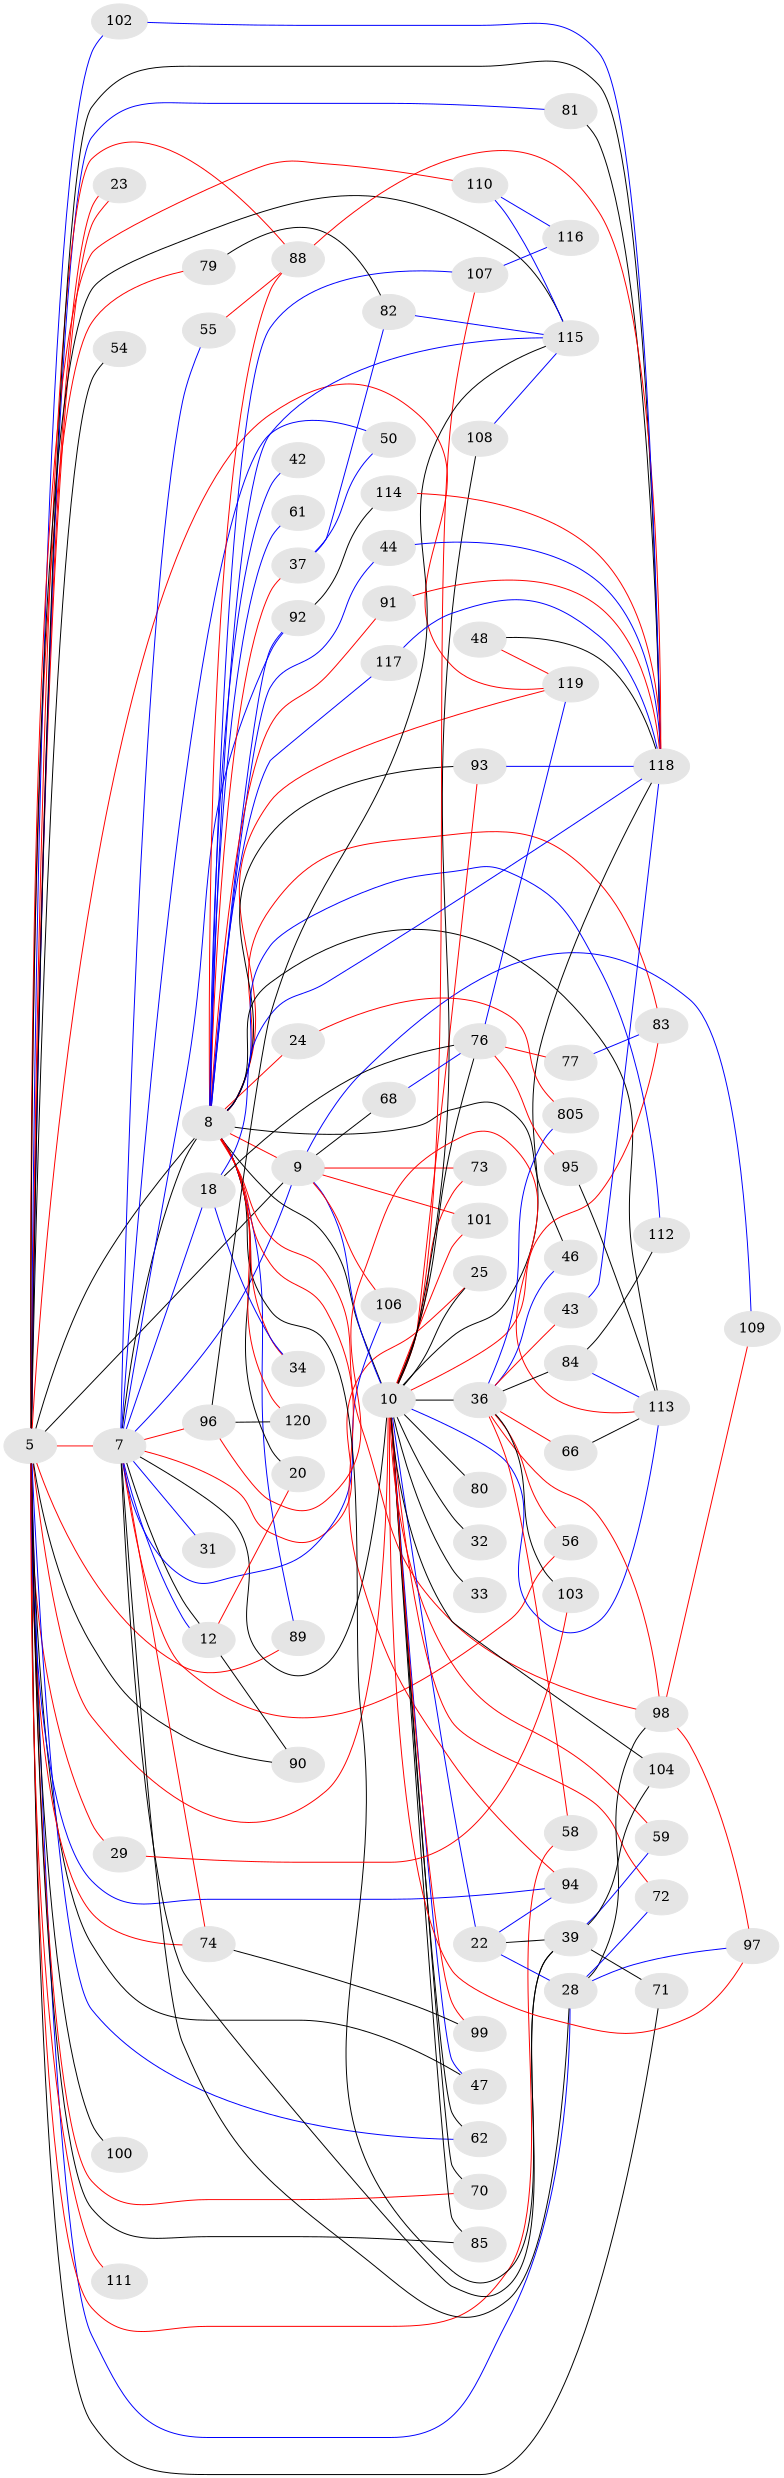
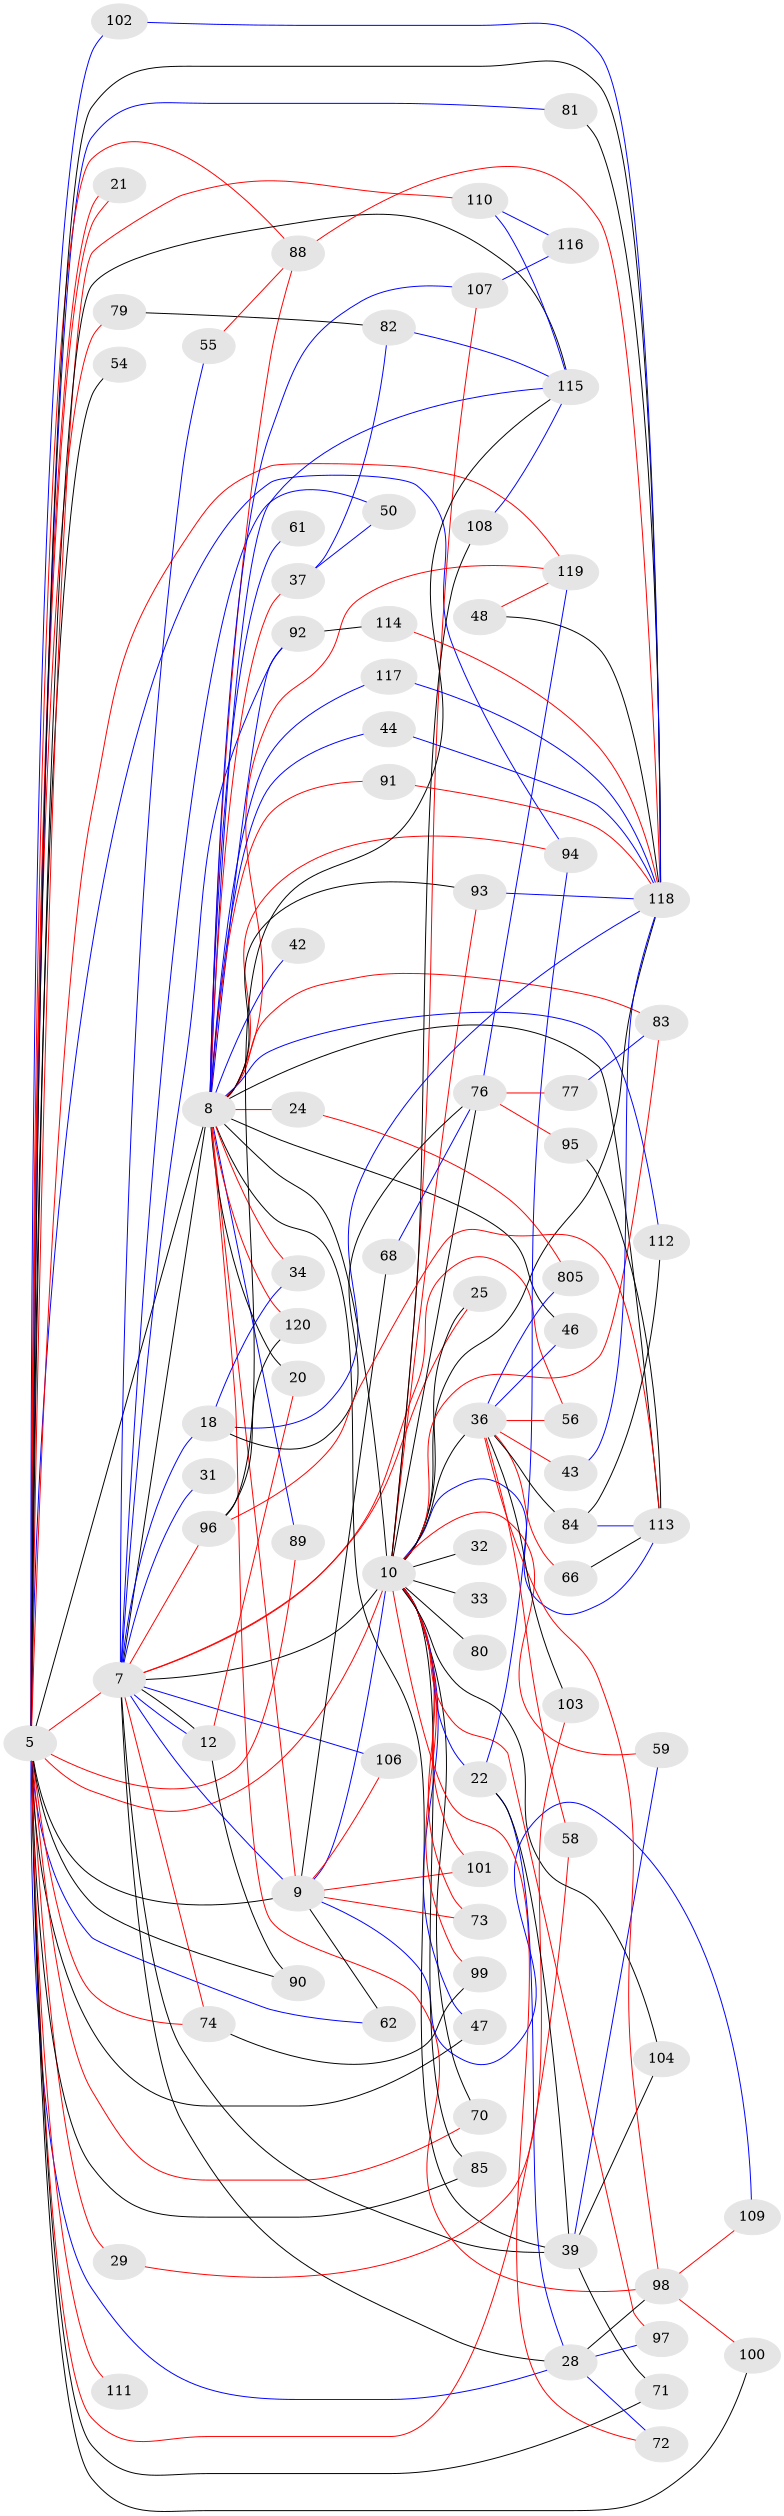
node "23": label "23" -> "21"
edge "10" -- "62": now "9" -- "62"
edge "98" -- "97": now "98" -- "100"
